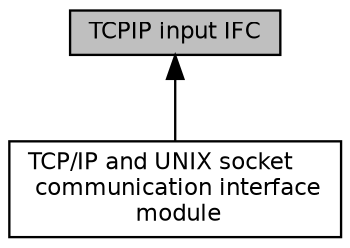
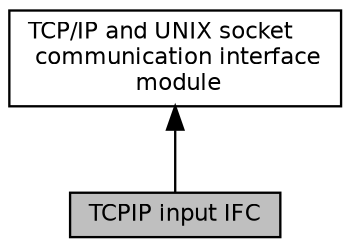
edge "TCP/IP and UNIX socket communication interface module" -> "TCPIP input IFC": reversed
